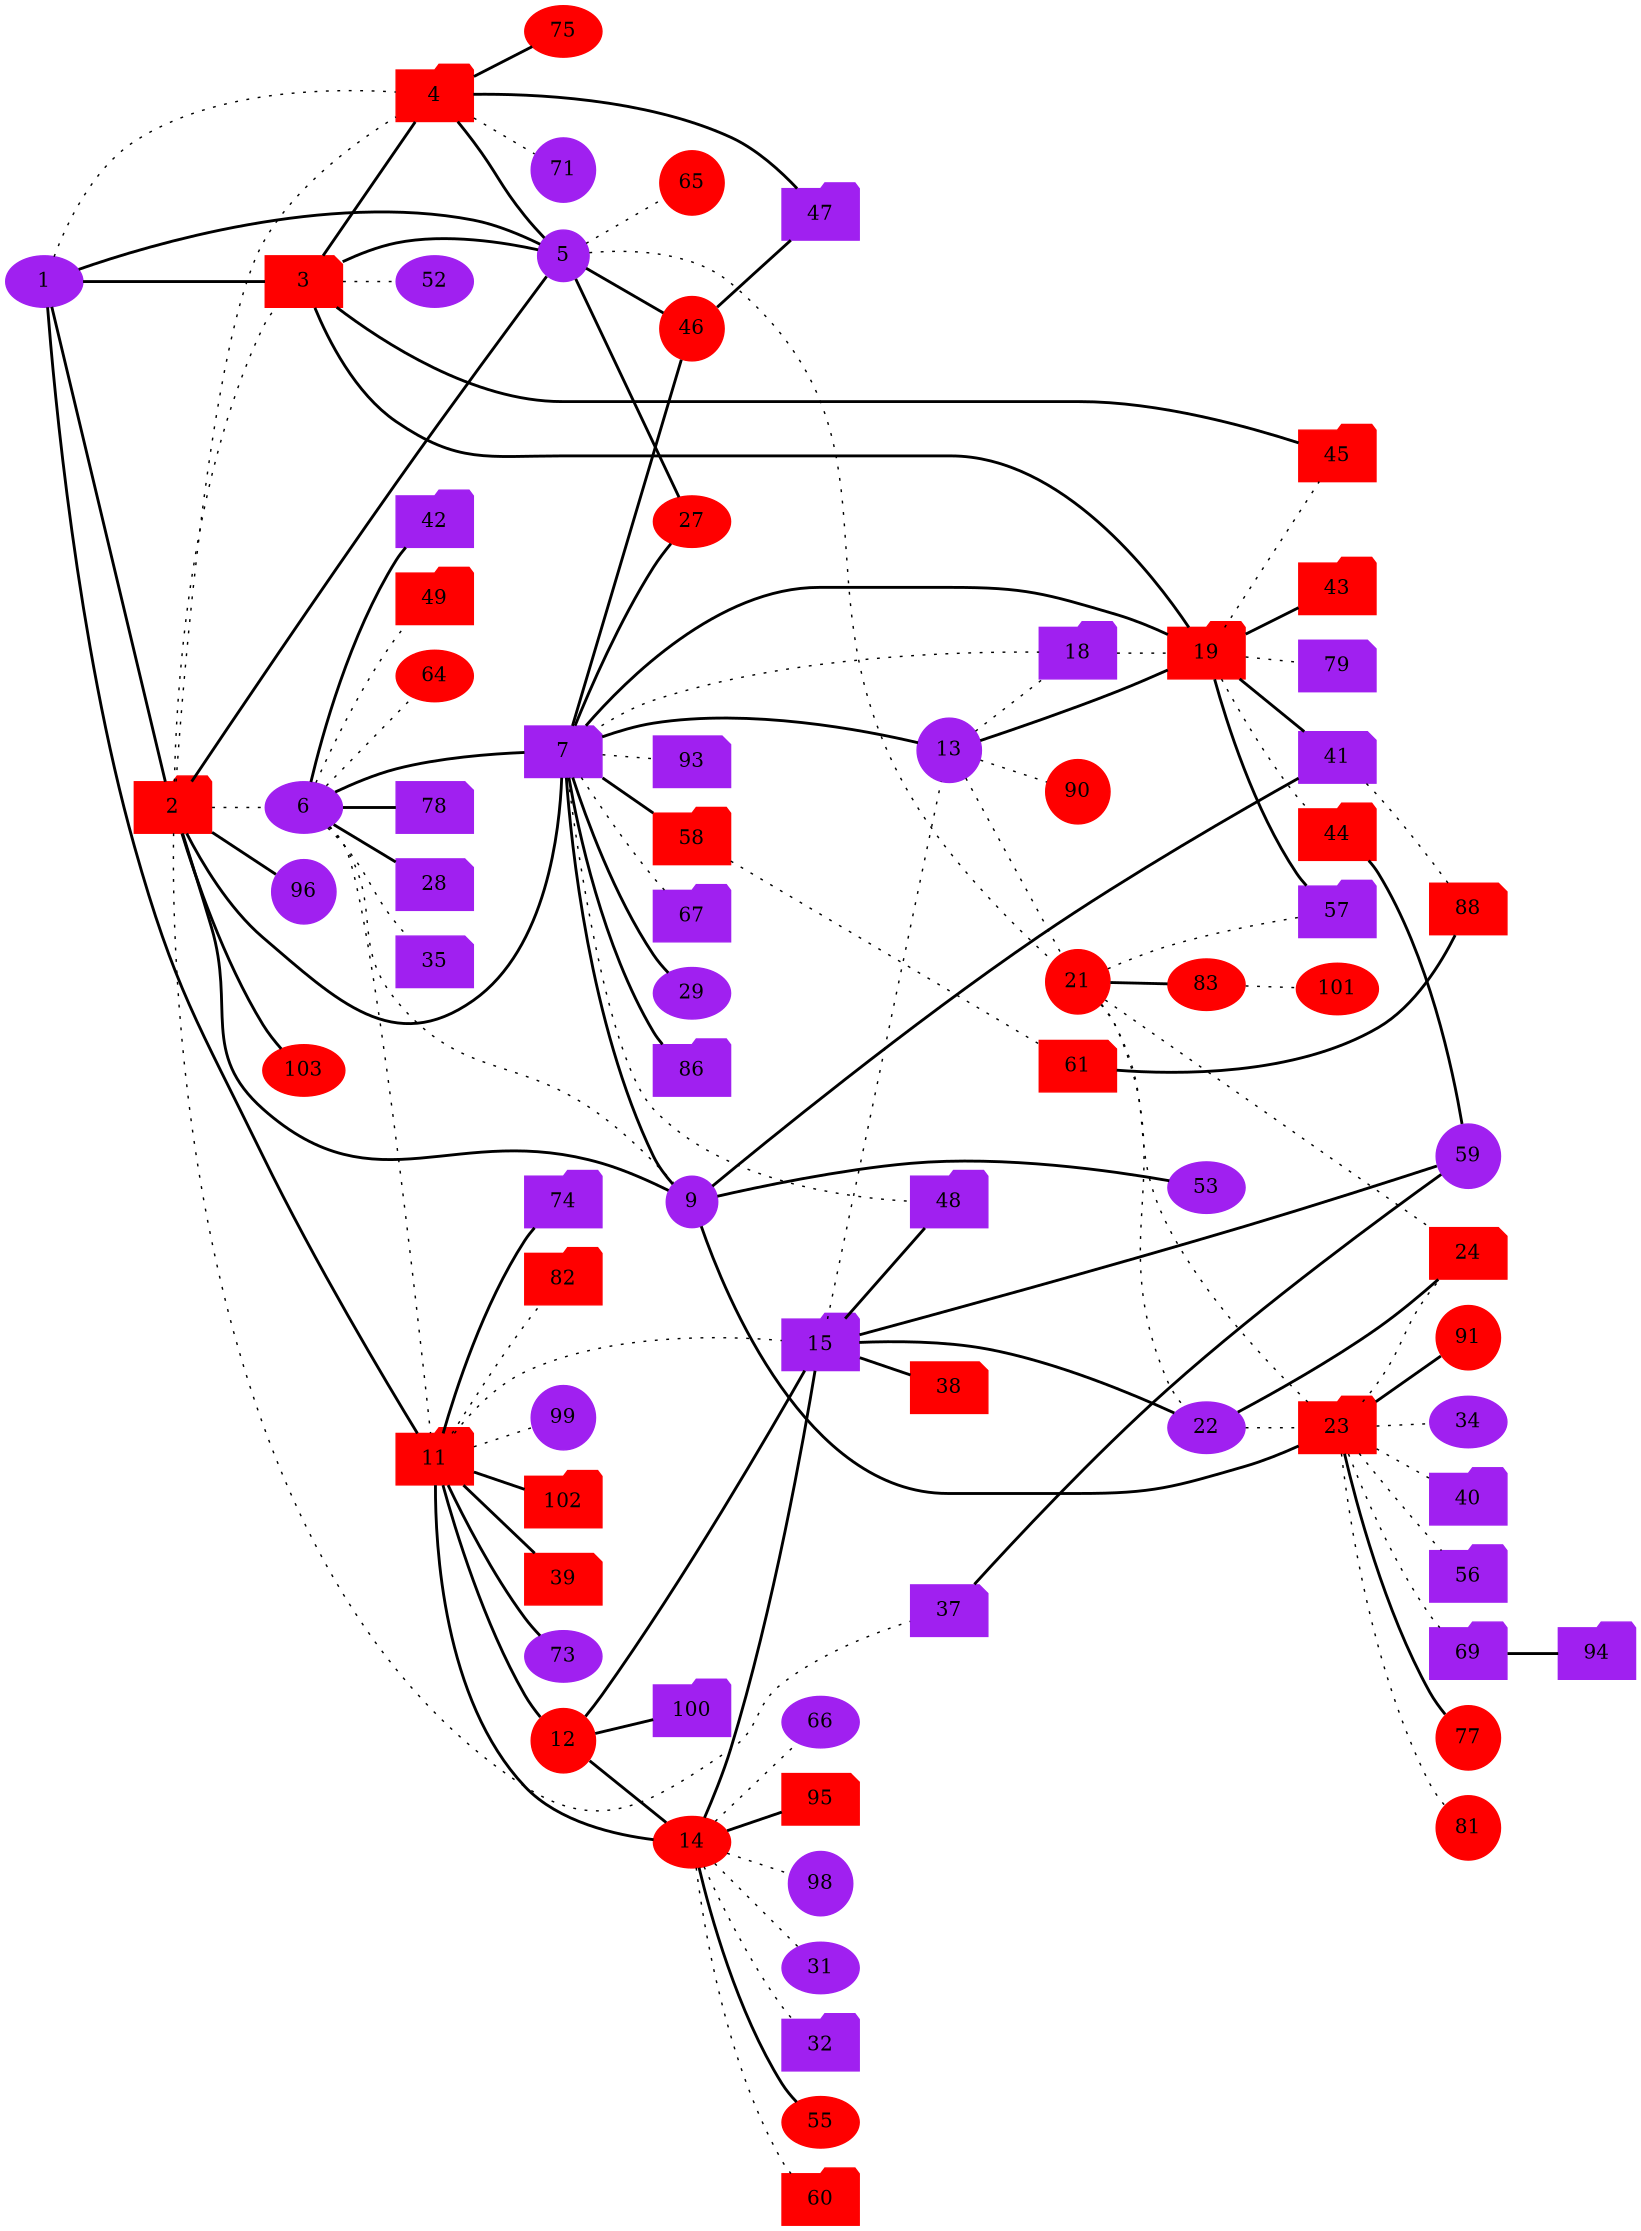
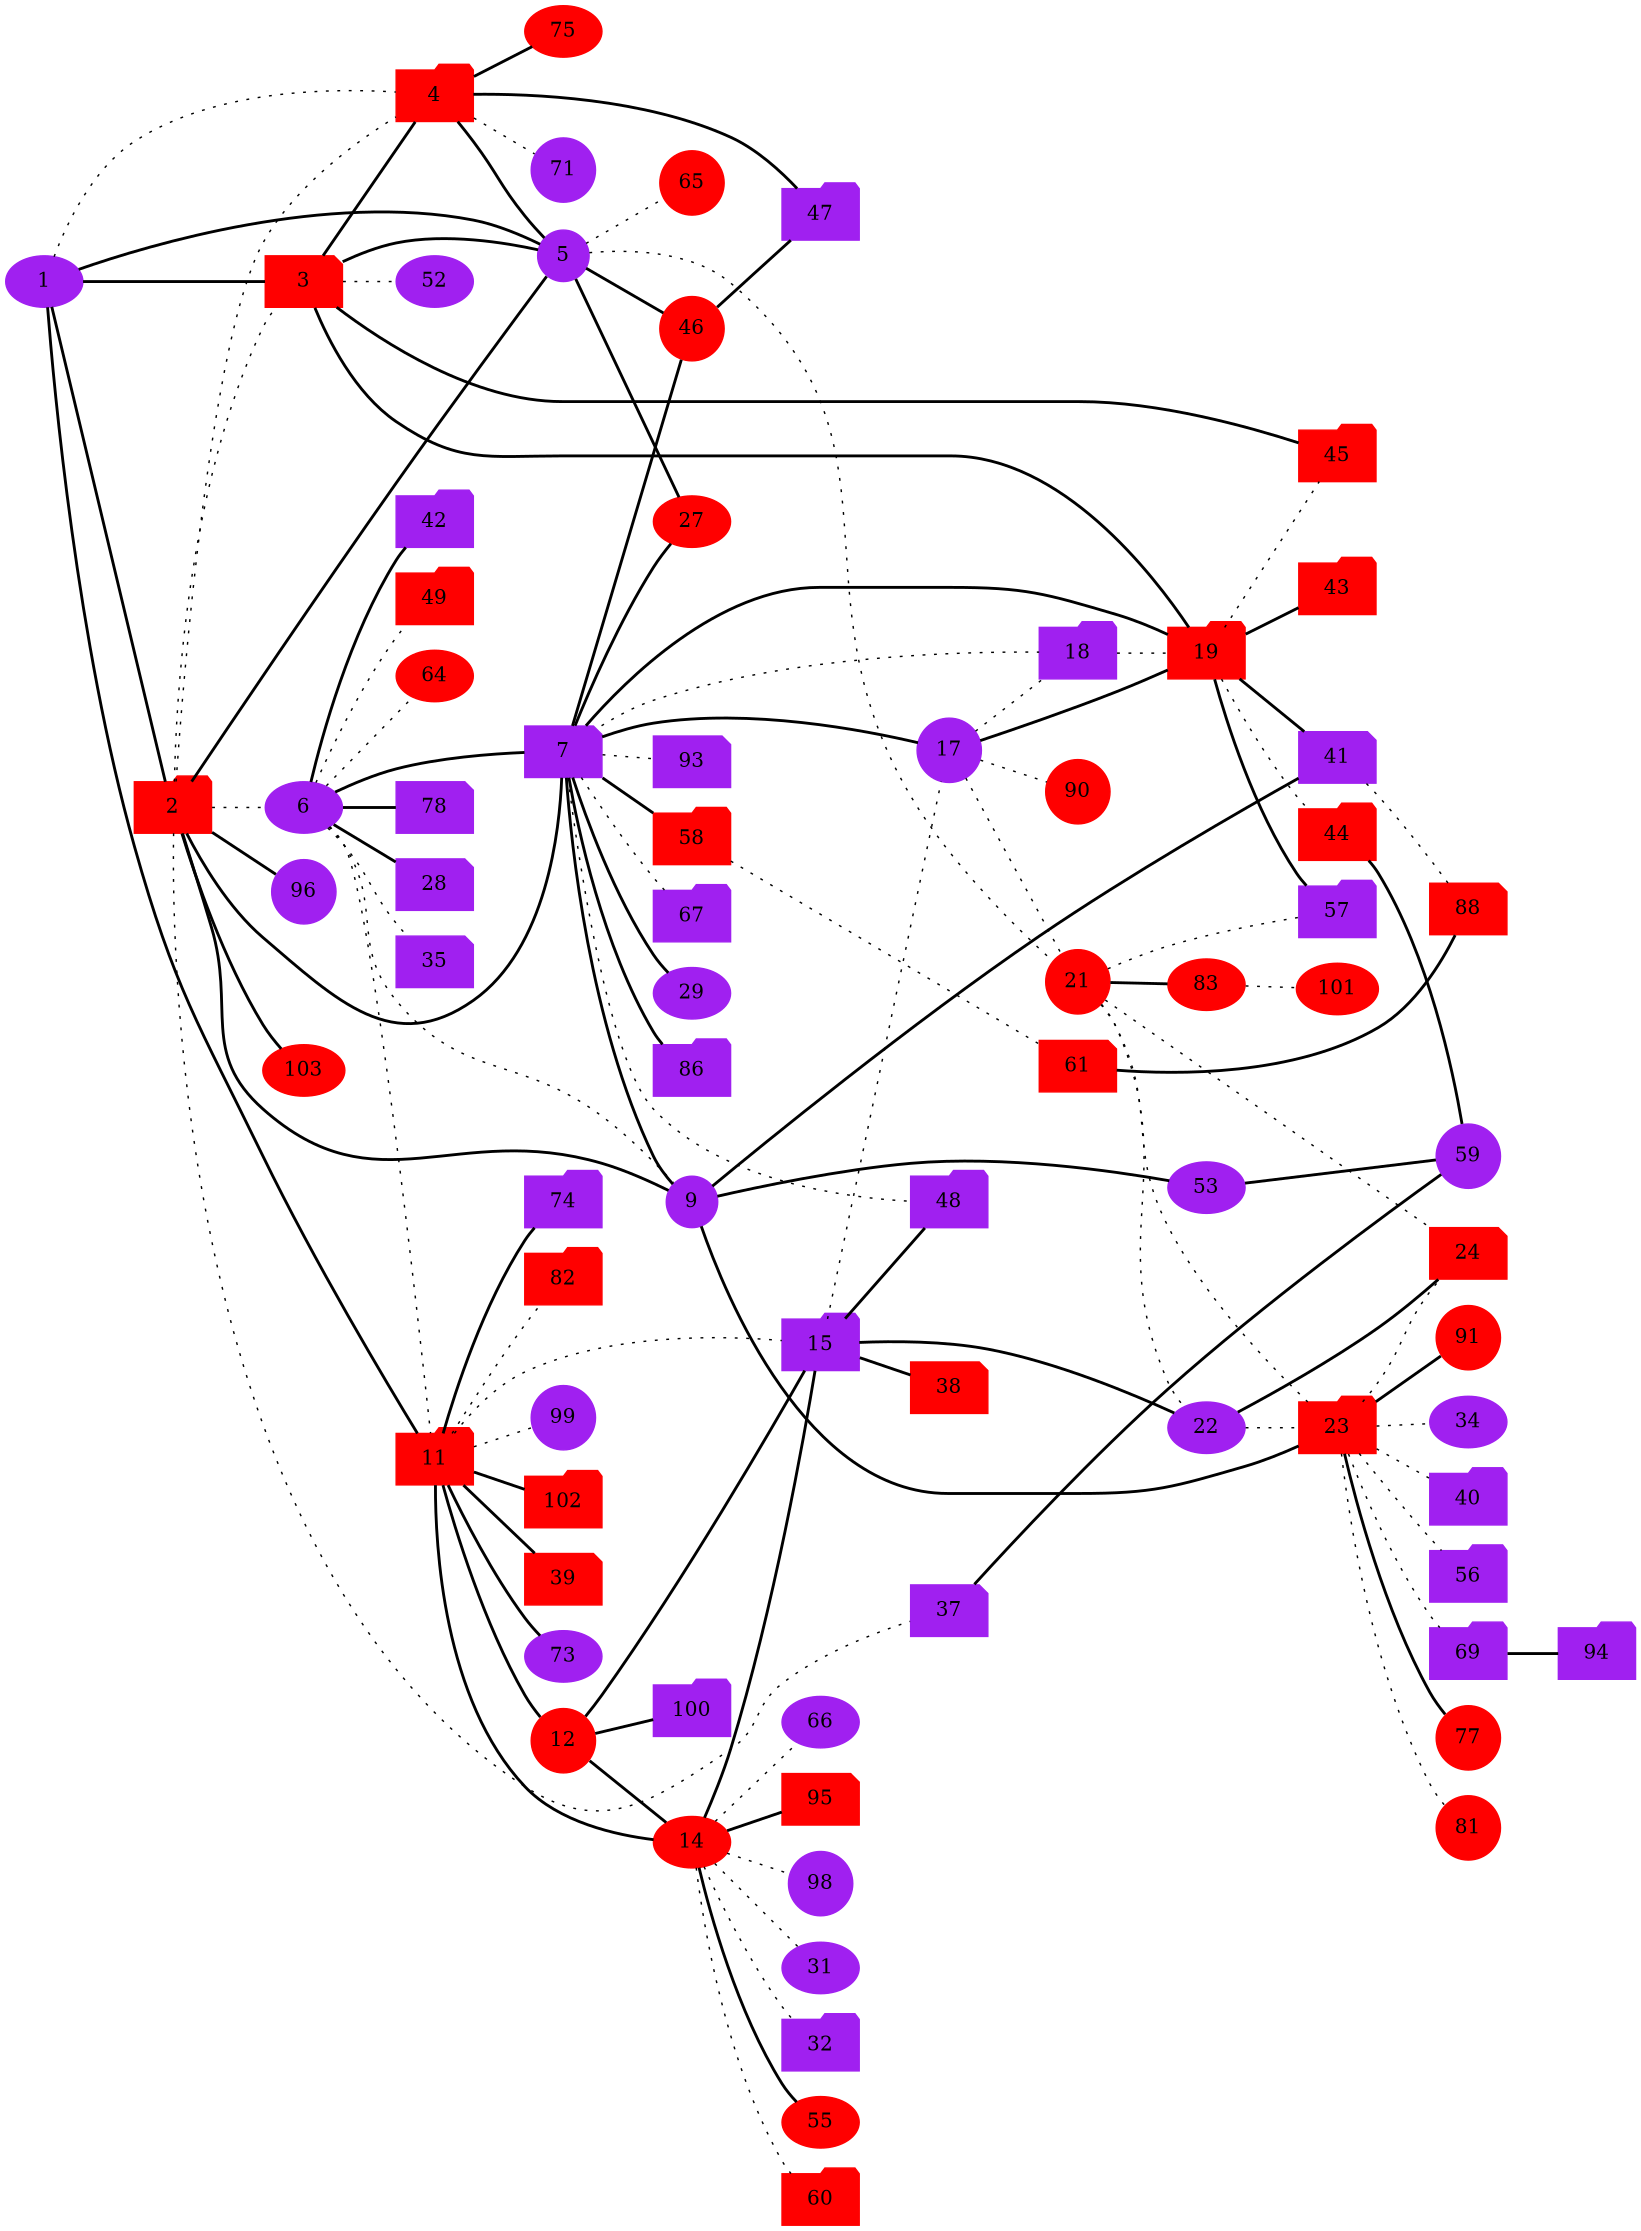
node "79": removed
node "13": label "13" -> "17"
edge "59" -- "15": now "59" -- "53"
